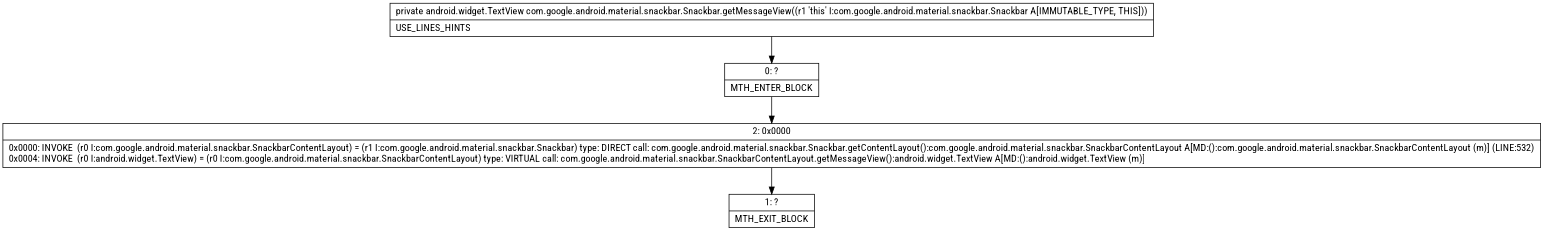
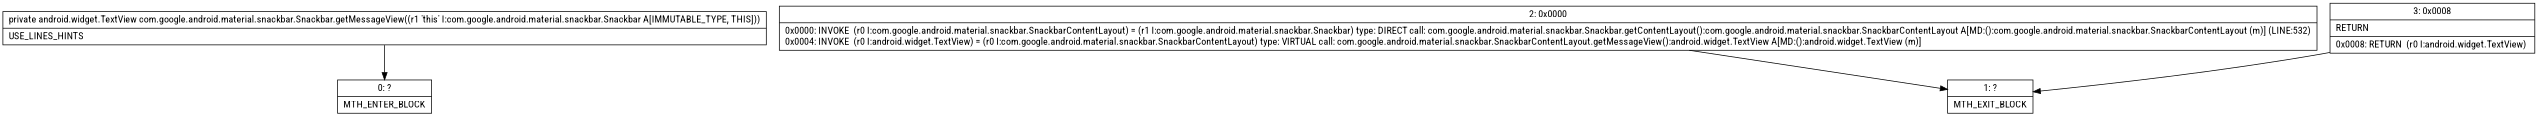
node "3: 0x0008": added
edge "0: ?" -> "2: 0x0000": removed
